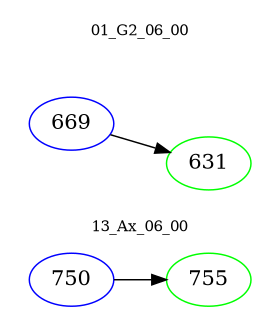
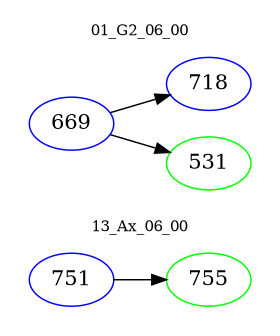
node "718": added
node "631": label "631" -> "531"
node "750": label "750" -> "751"
